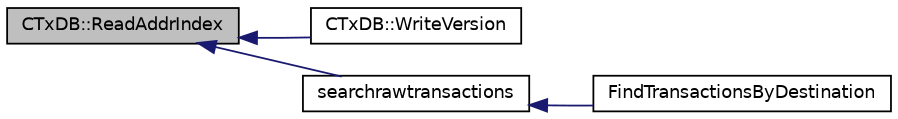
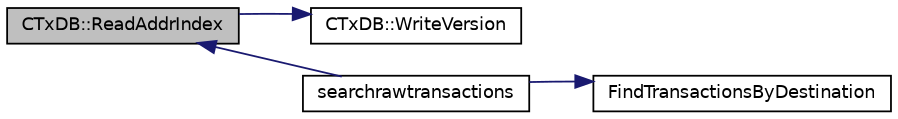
edge "CTxDB::WriteVersion" -> "CTxDB::ReadAddrIndex": reversed
edge "FindTransactionsByDestination" -> "searchrawtransactions": reversed
